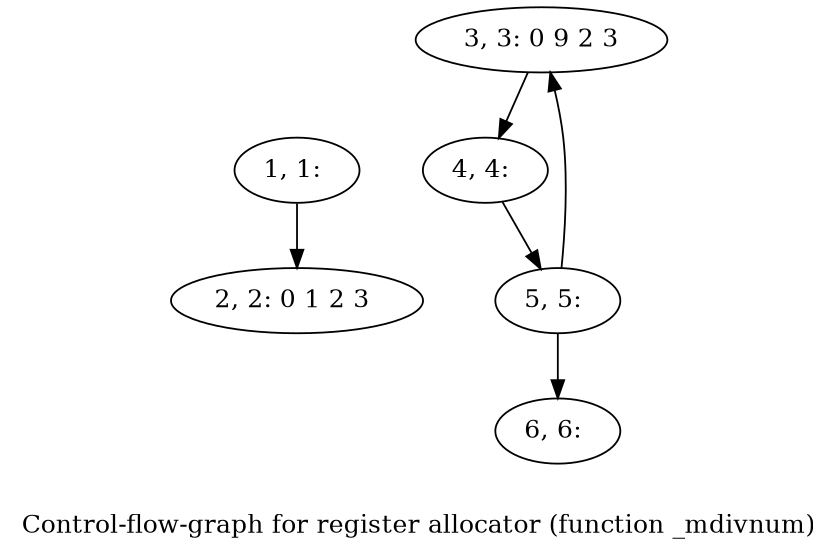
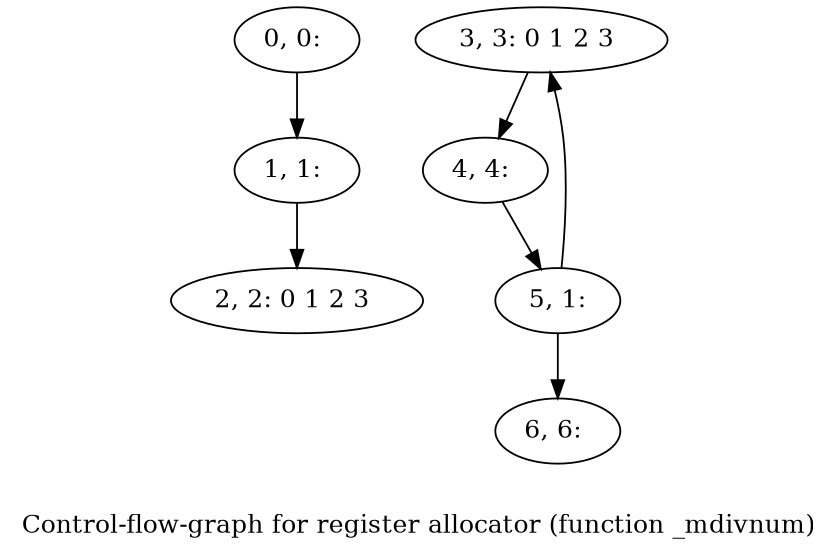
node "0, 0:": added
node "3, 3: 0 9 2 3": label "3, 3: 0 9 2 3" -> "3, 3: 0 1 2 3"
node "5, 5:": label "5, 5:" -> "5, 1:"
